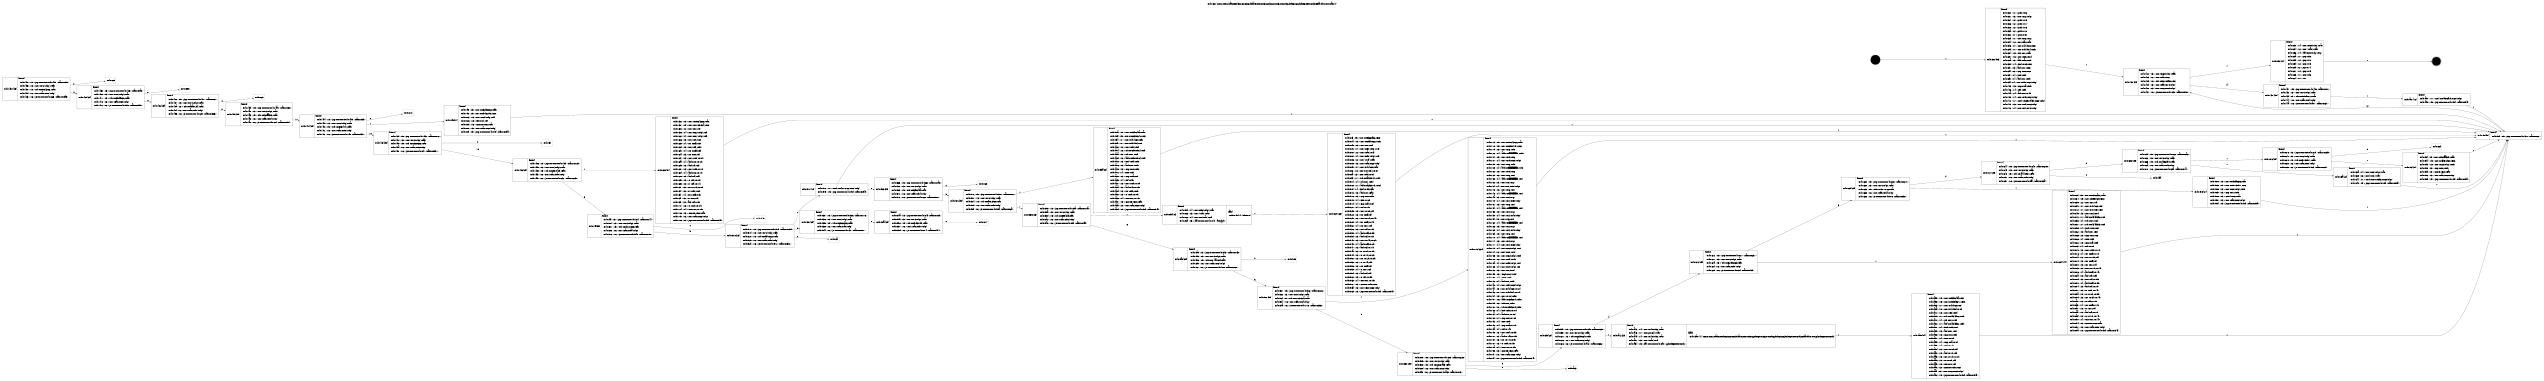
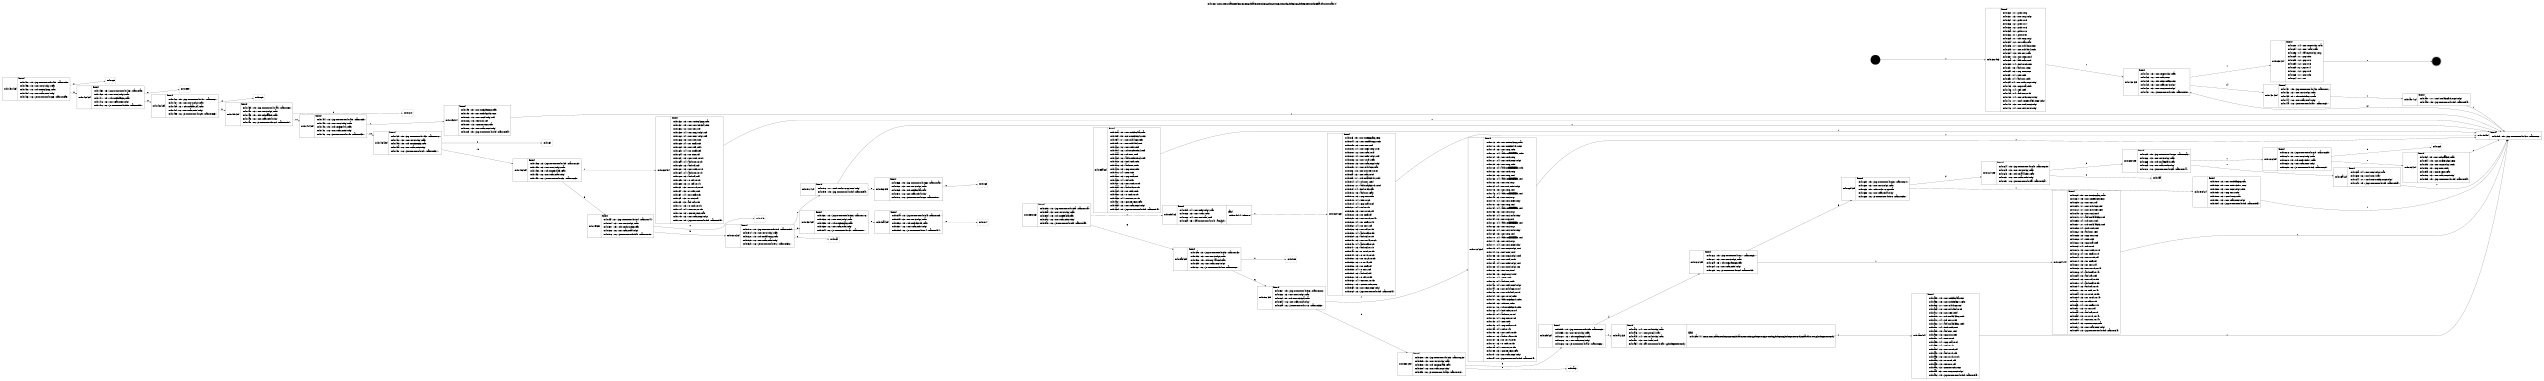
edge "0x4014b4 [25]" -> "0x401c1d": now "0x40149b [25]" -> "0x401c1d"
node "0x40157c [25]": removed
